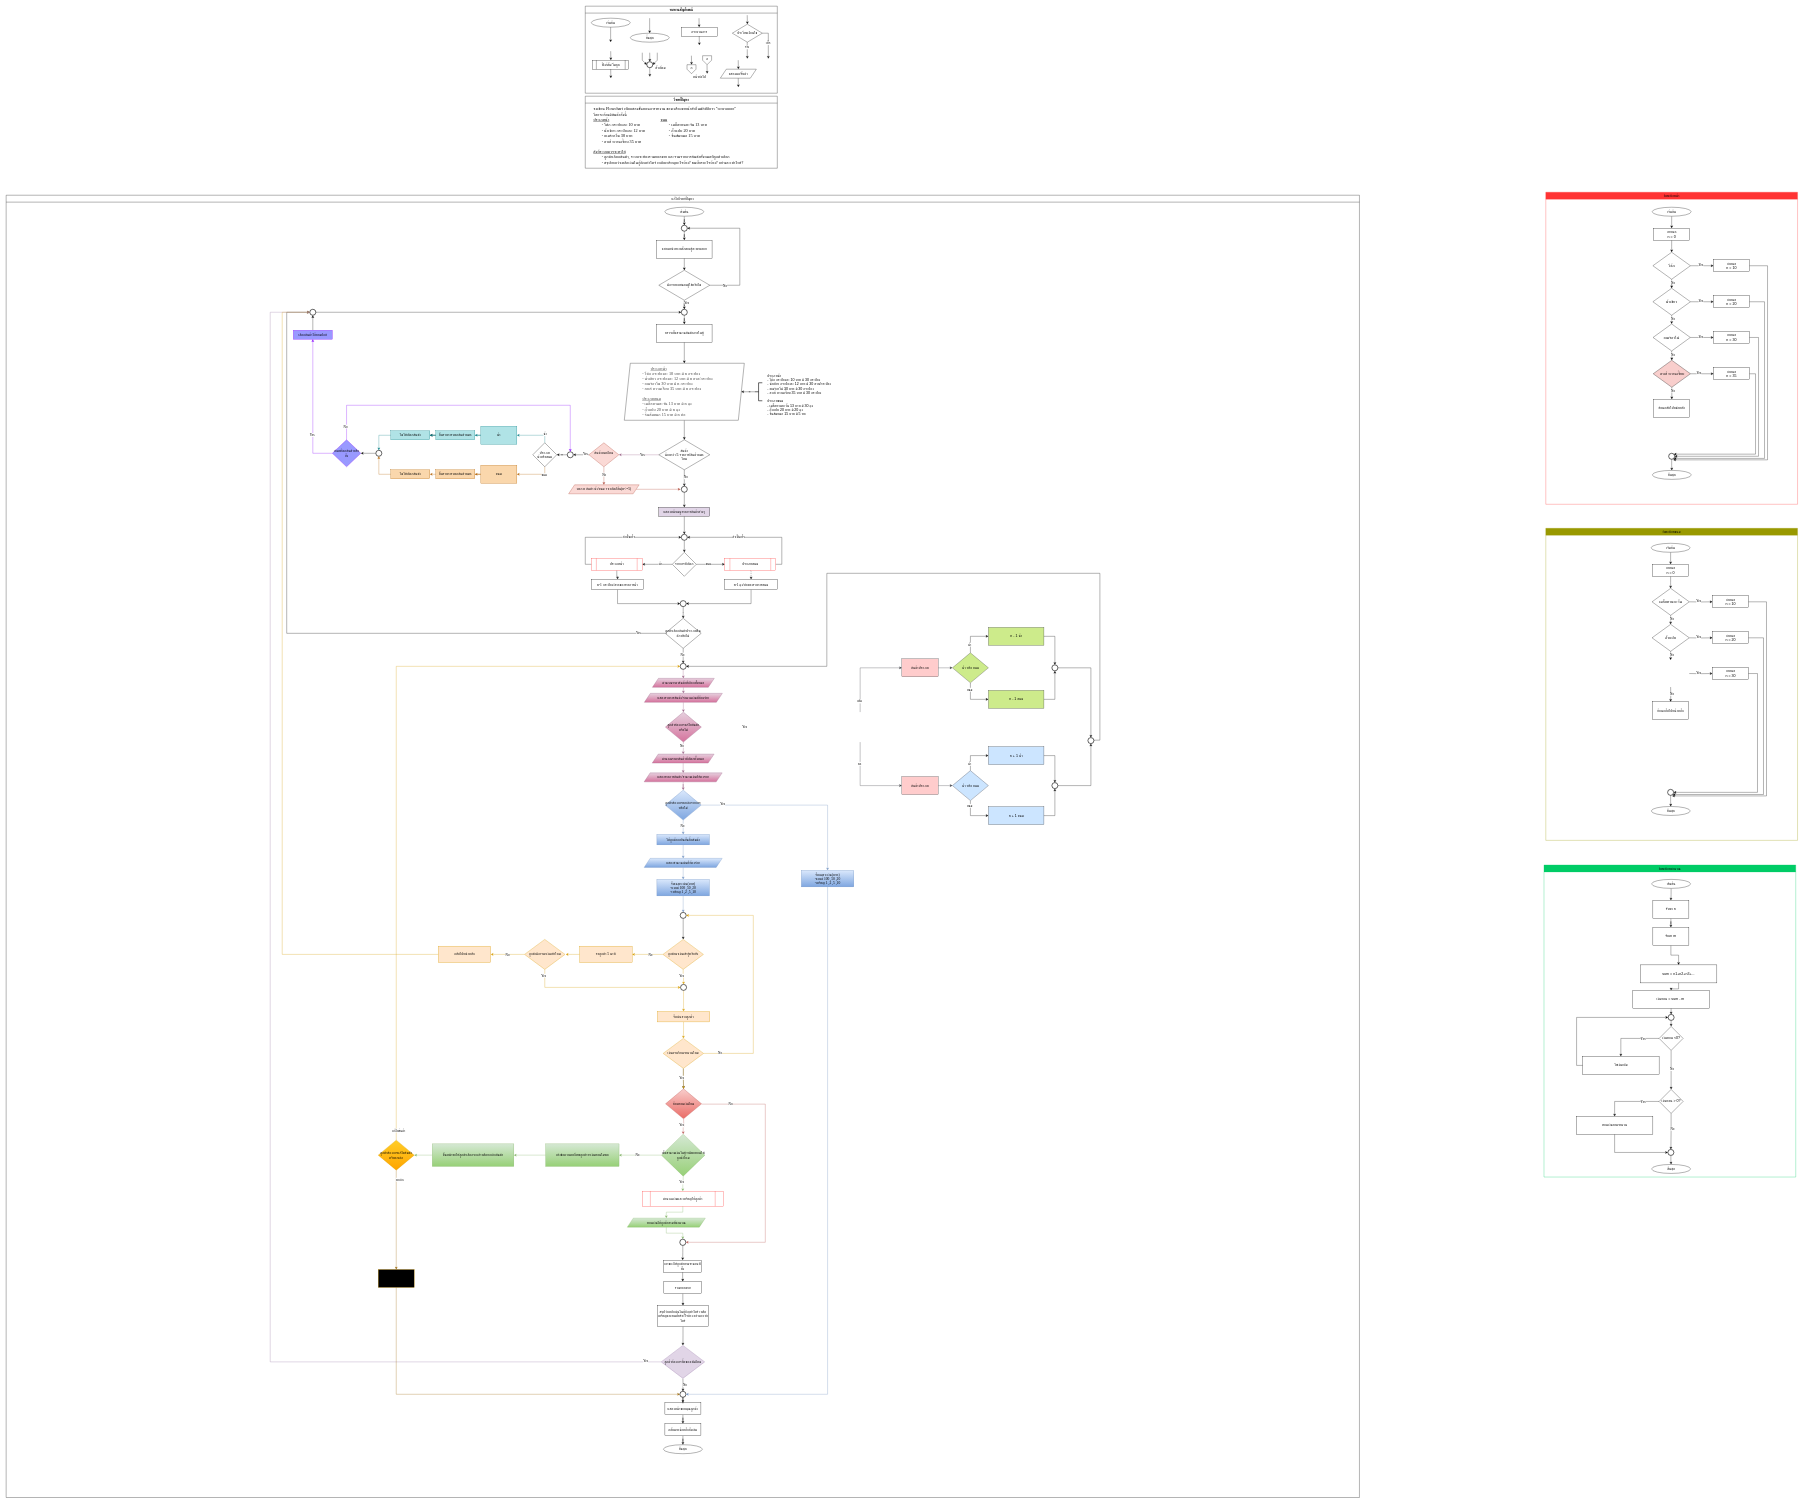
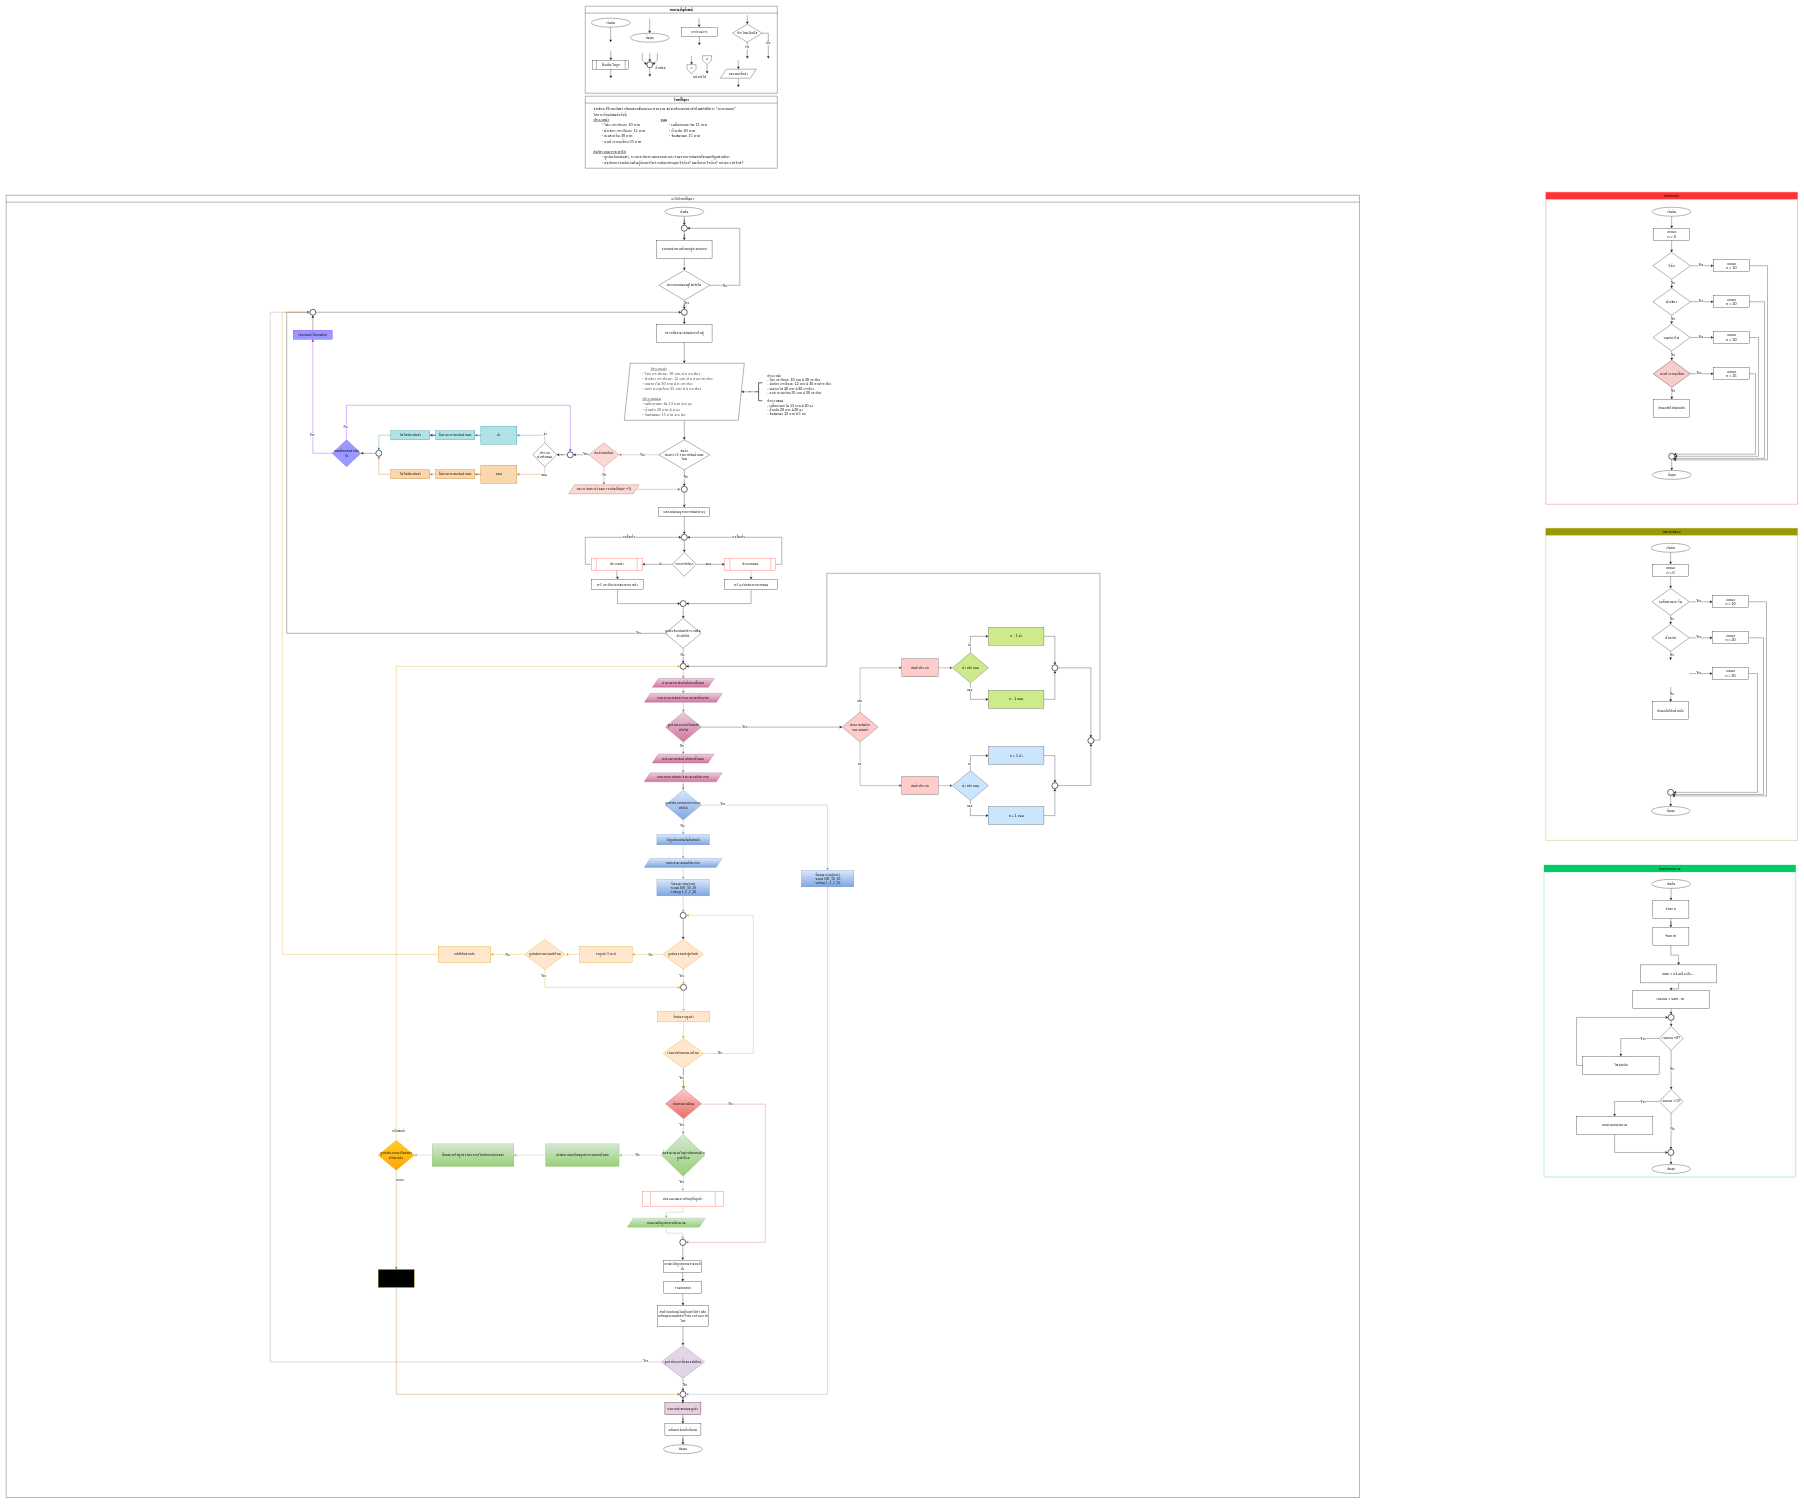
node "แสดงหน้าเมนูรายการสินค้าต่างๆ": fillcolor #e1d5e7 -> #ffffff
edge "ลูกค้าต้องการแก้ไขสินค้าหรือไม่" -> "ต้องการเพิ่ม/ลด จำนวนสินค้า": added
node "ต้องการเพิ่ม/ลด จำนวนสินค้า": added
node "ขึ้นหน้าจอให้ลูกค้าเลือกจะแก้าหลือยกเลิกสินค้า": label "ขึ้นหน้าจอให้ลูกค้าเลือกจะแก้าหลือยกเลิกสินค้า" -> "ขึ้นหน้าจอให้ลูกค้าเลือกจะแก้ไขหรือยกเลิกสินค้า"
node "แสดงหน้าขอบคุณลูกค้า": fillcolor #ffffff -> #e6d0de
